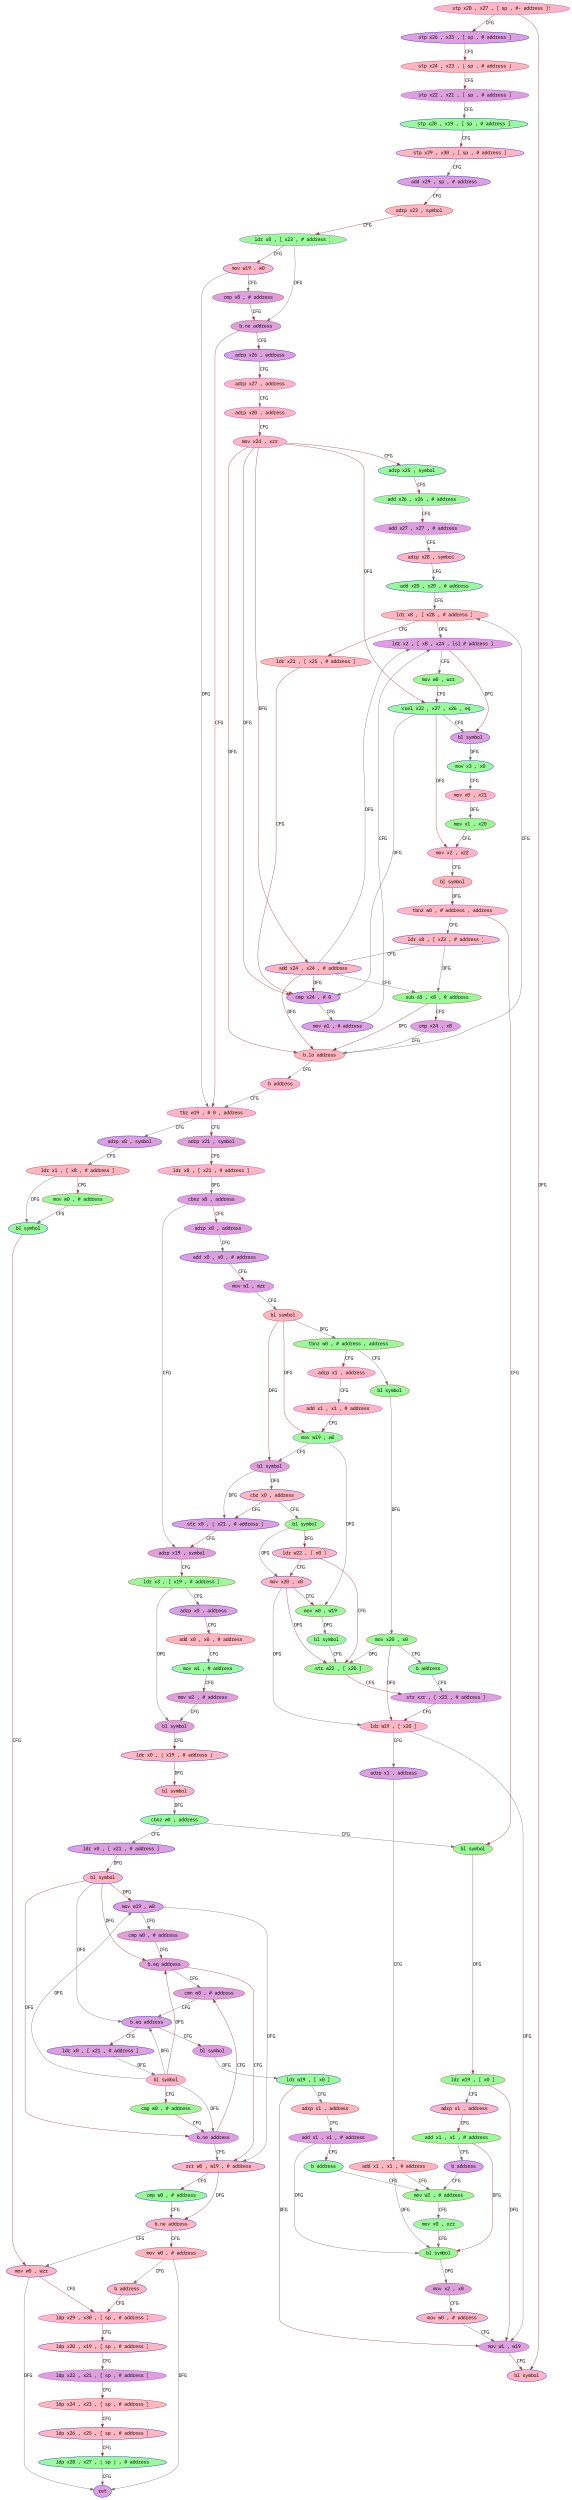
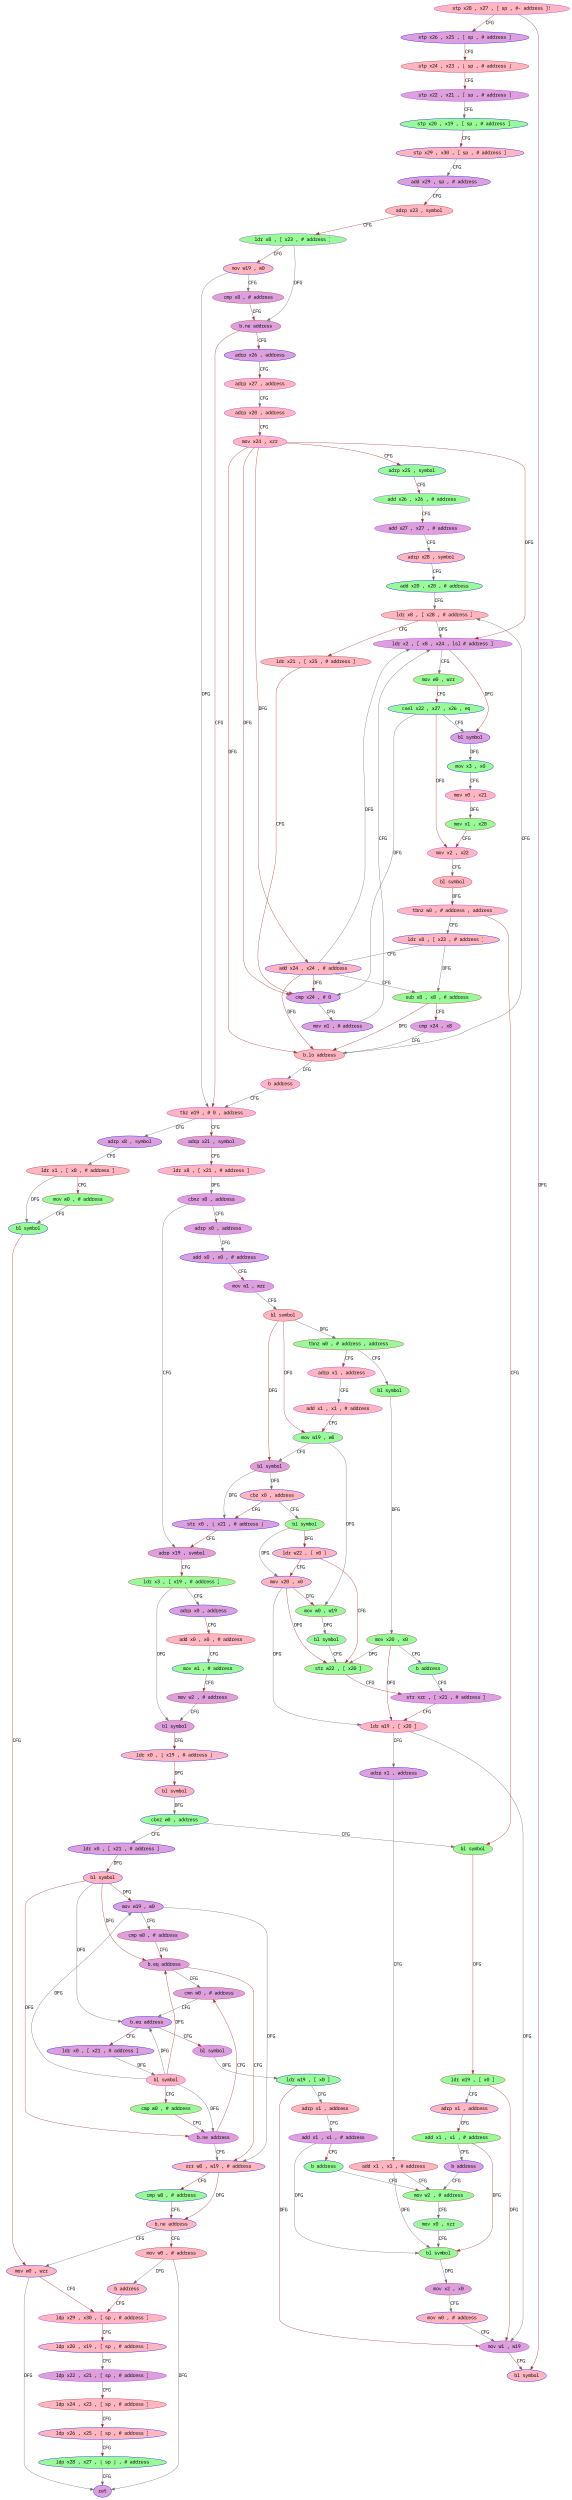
edge "mov x24 , xzr" -> "csel x22 , x27 , x26 , eq": now "mov x24 , xzr" -> "ldr x2 , [ x8 , x24 , lsl # address ]"
